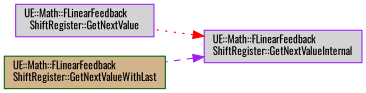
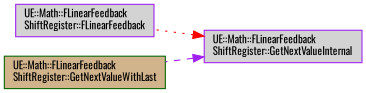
node "UE::Math::FLinearFeedback ShiftRegister::GetNextValue": label "UE::Math::FLinearFeedback ShiftRegister::GetNextValue" -> "UE::Math::FLinearFeedback ShiftRegister::FLinearFeedback"
